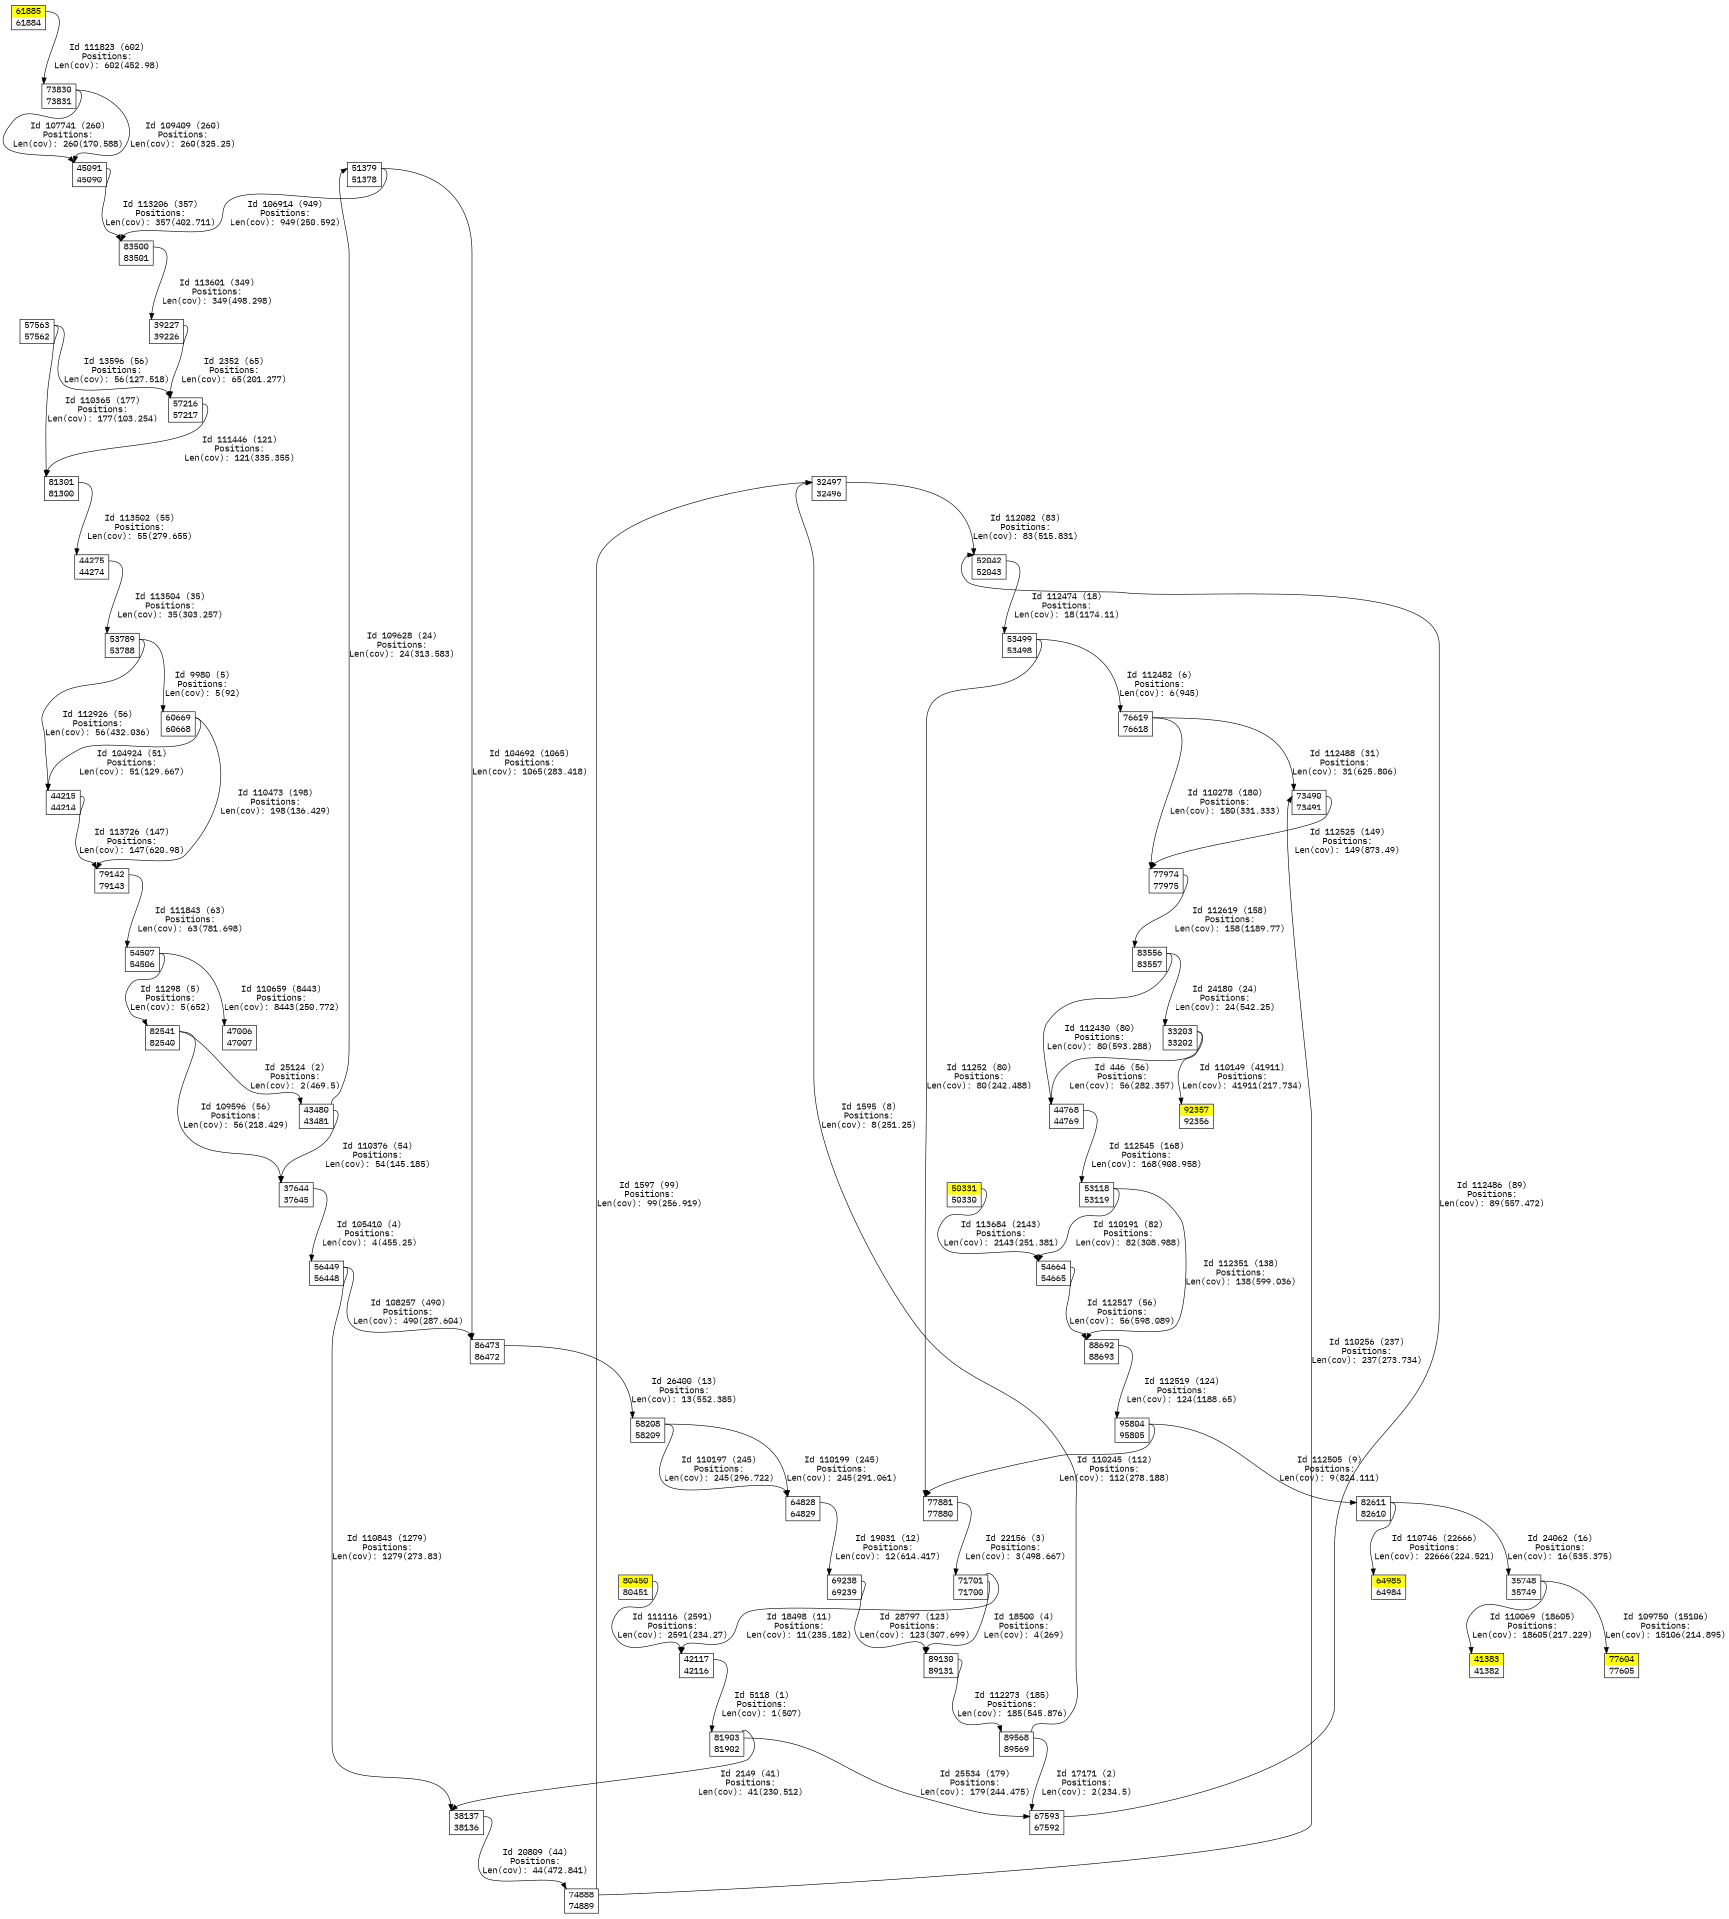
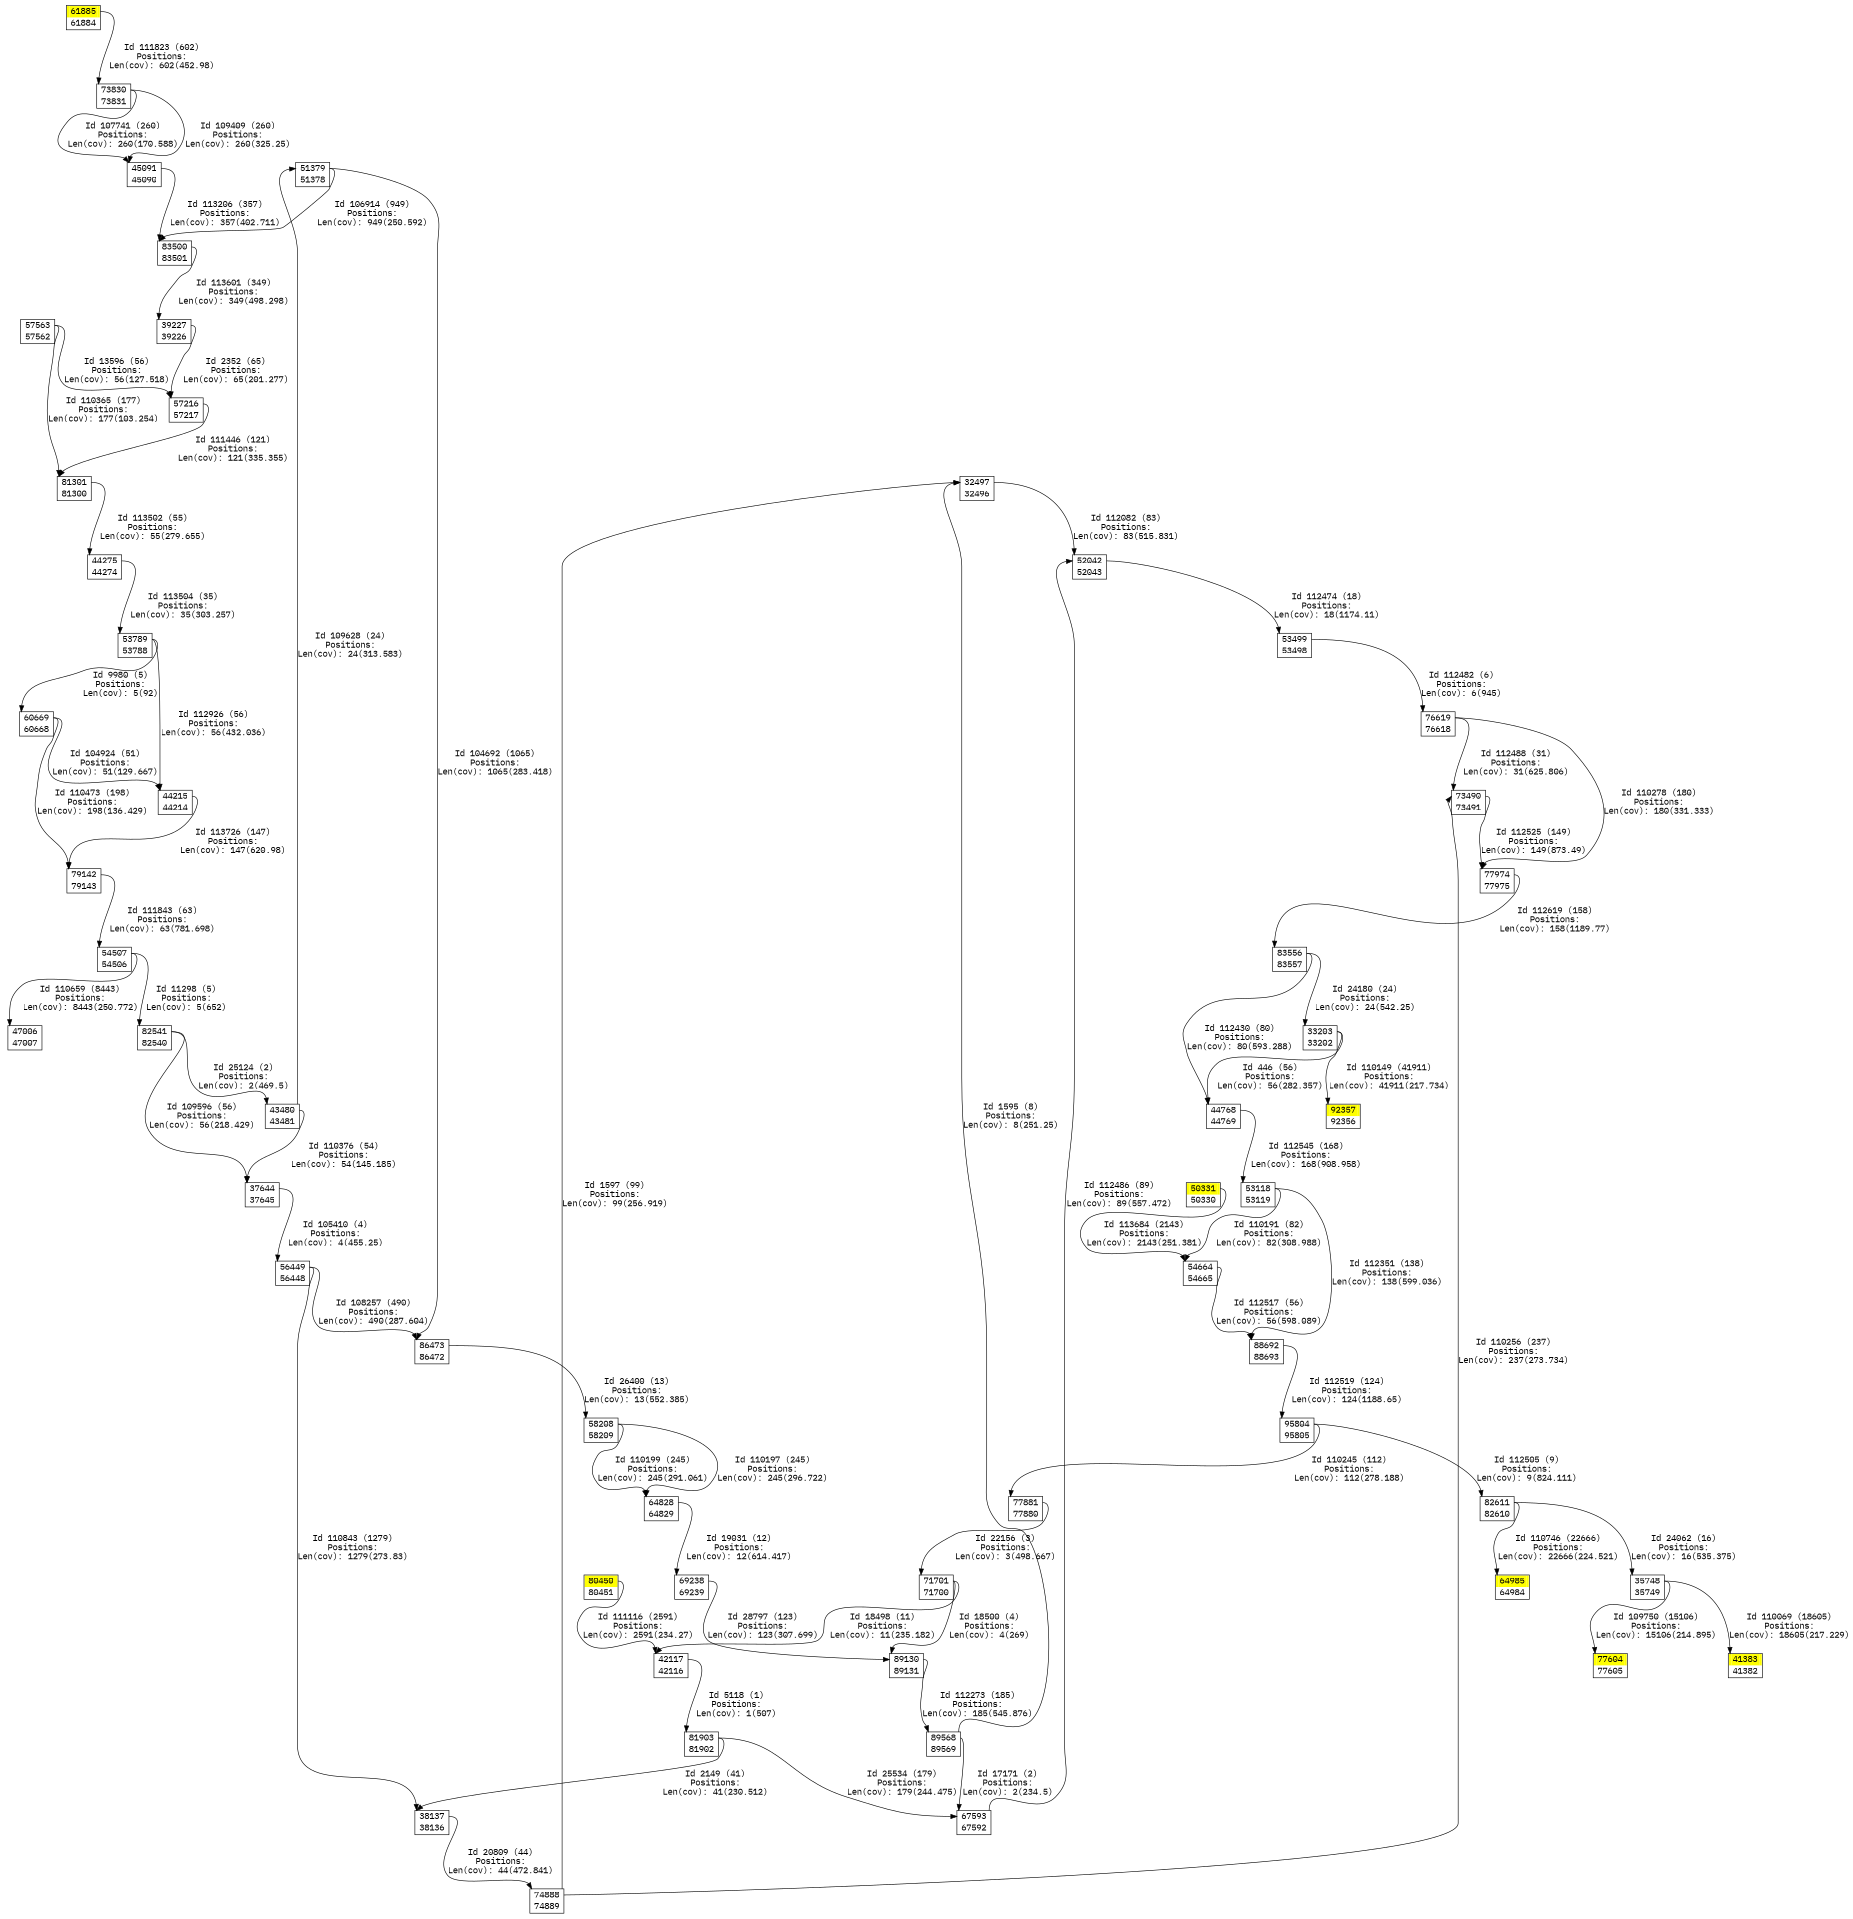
edge "53499" -> "77881": removed, label "Id 11252 (80) Positions: Len(cov): 80(242.488)"
